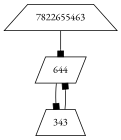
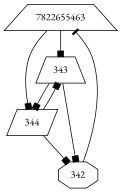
edge "7822655463" -> "343": added
node "644": label "644" -> "344"
node "342": added
